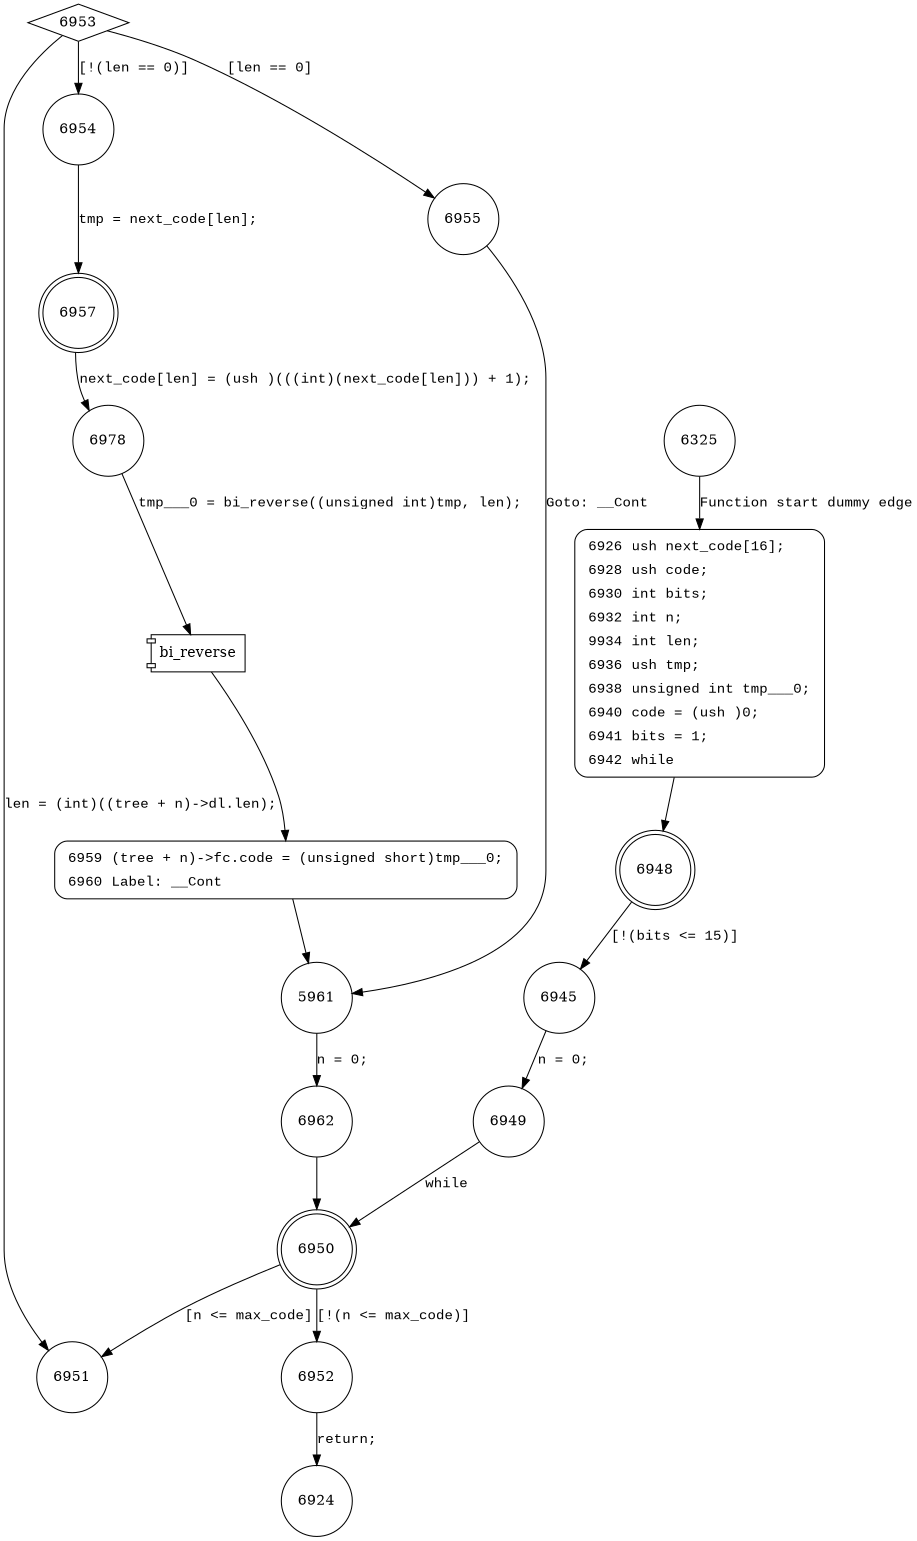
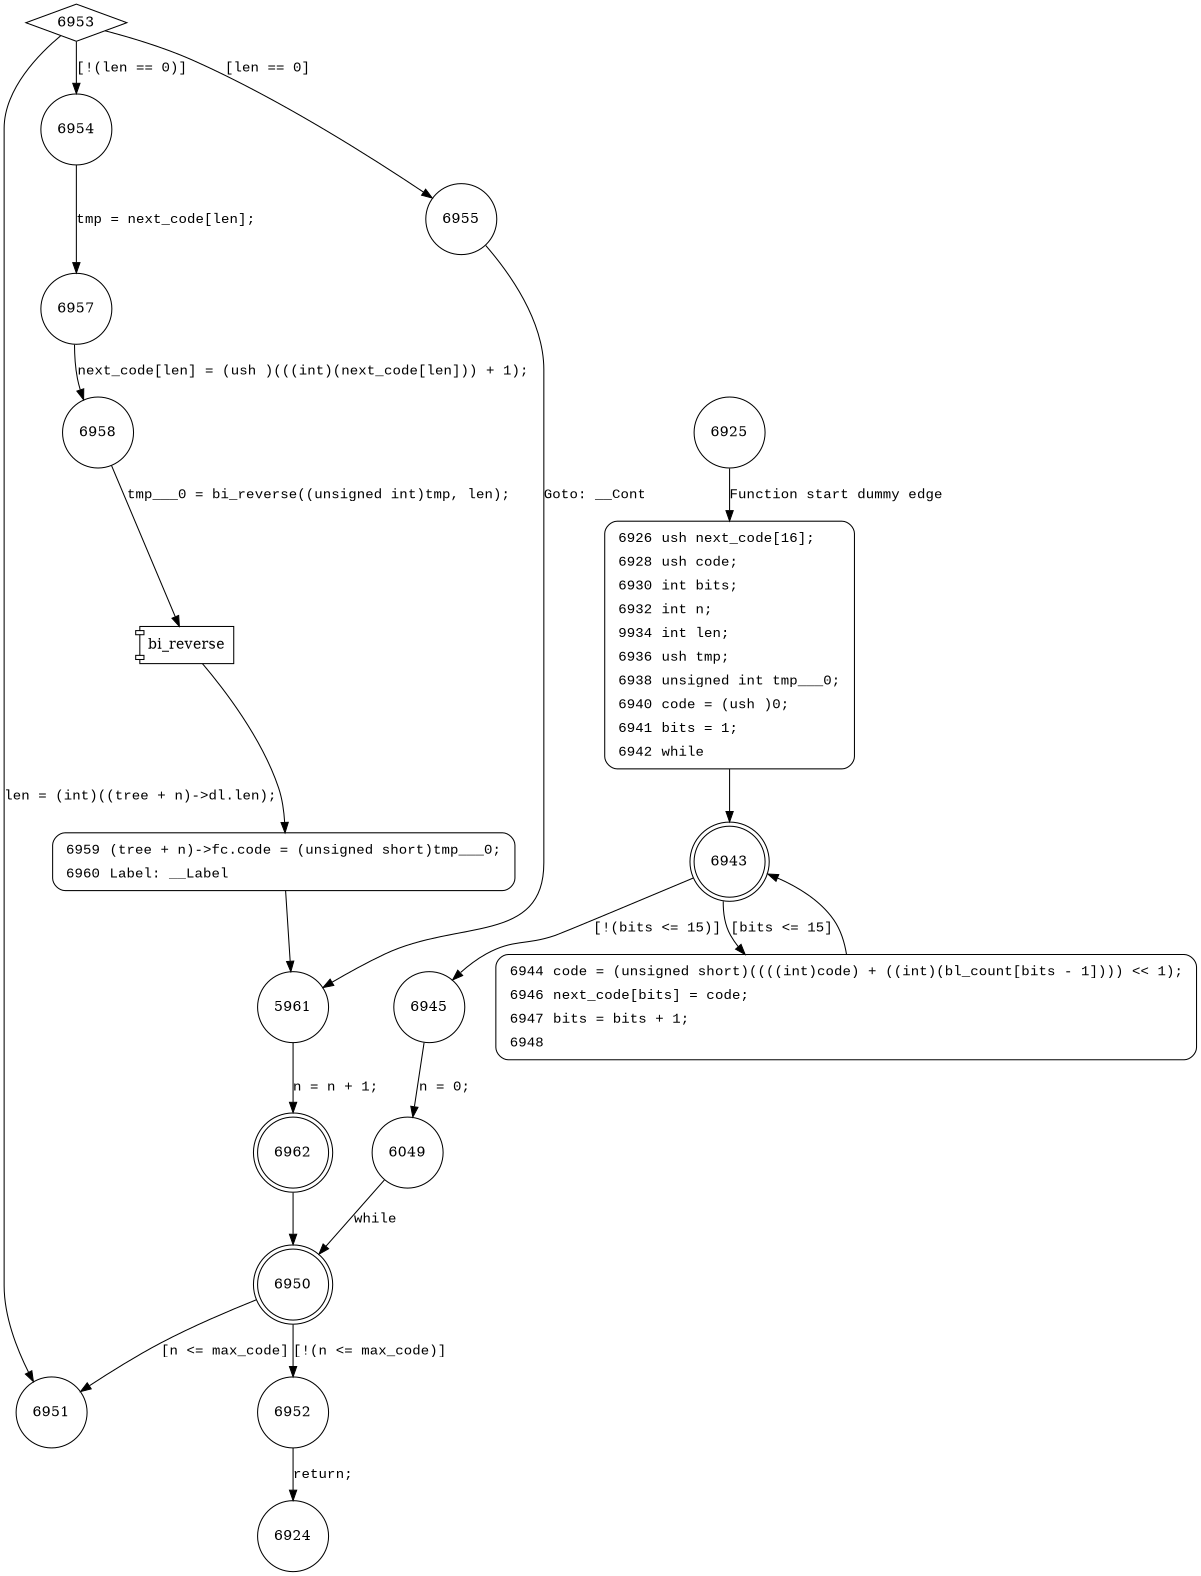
node "6957": shape doublecircle -> circle
node "6978": label "6978" -> "6958"
node "6325": label "6325" -> "6925"
node "6948": label "6948" -> "6943"
node "6959": text "Label: __Cont" -> "Label: __Label"
node "6944": added
edge "5961" -> "6962": label "n = 0;" -> "n = n + 1;"
node "6962": shape circle -> doublecircle
node "6949": label "6949" -> "6049"
